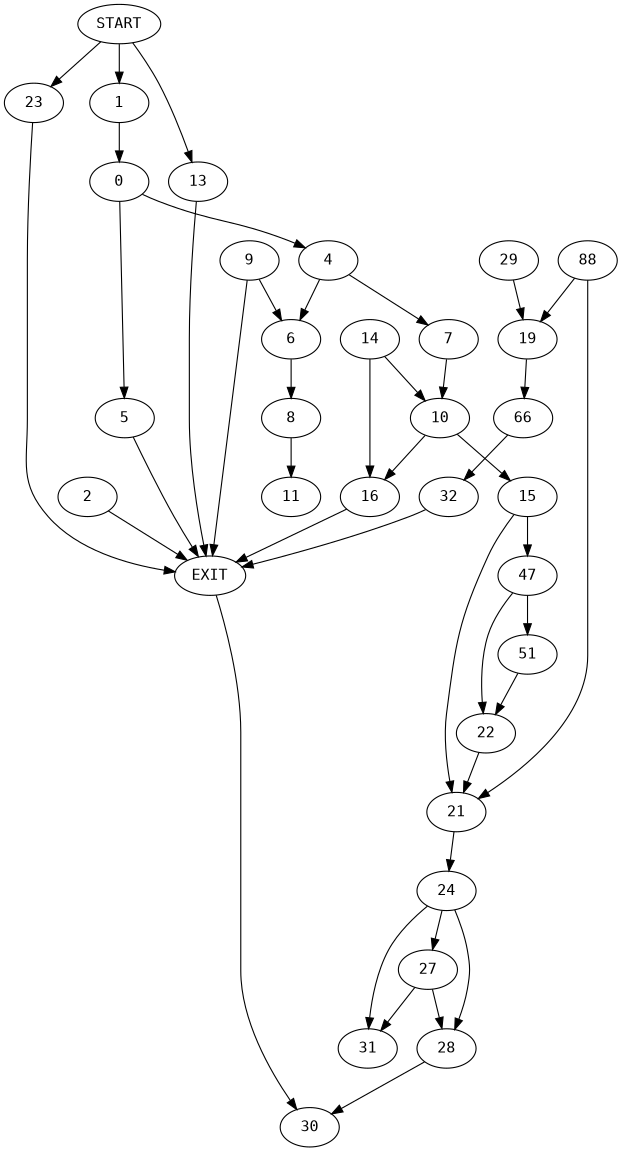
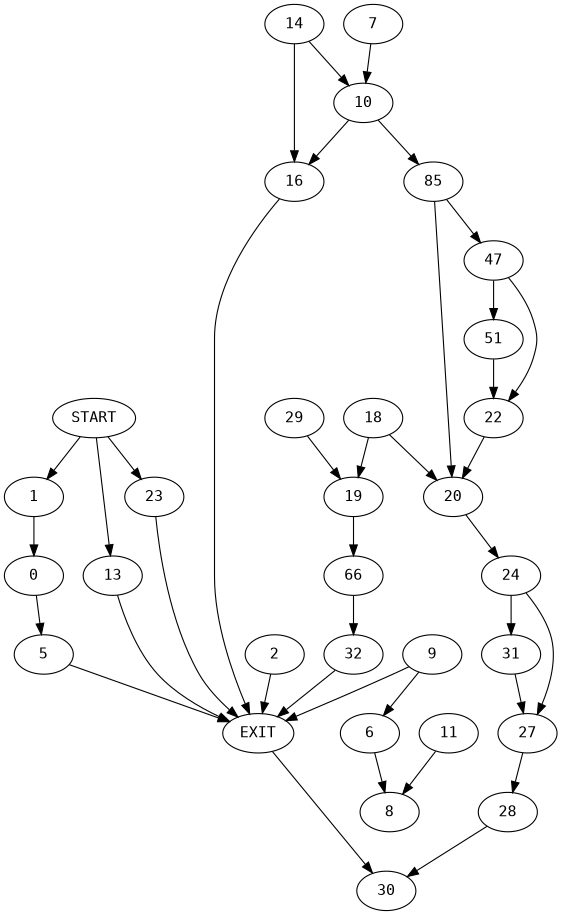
node "4": removed
node "88": label "88" -> "18"
edge "8" -> "11": reversed
node "15": label "15" -> "85"
node "21": label "21" -> "20"
edge "24" -> "28": removed
edge "27" -> "31": reversed
